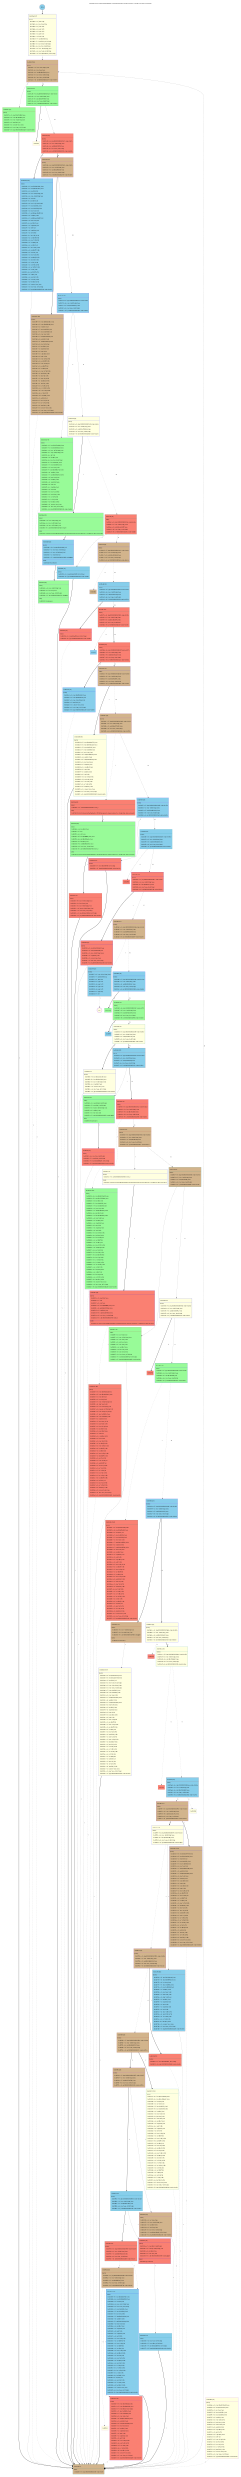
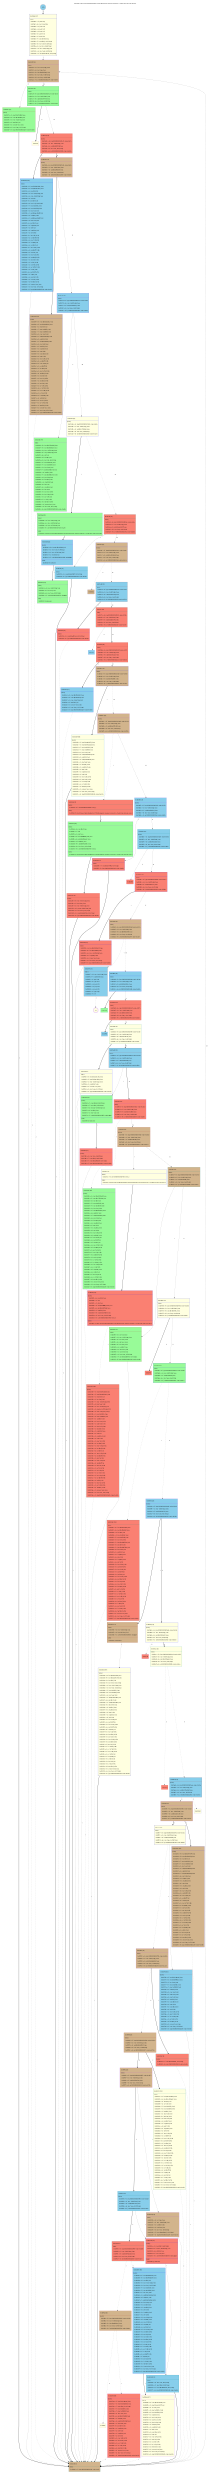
node "0x401dd2 [25]": fillcolor palegreen -> salmon
edge "0x402881 [150]" -> "0x402a18 [5]": now "0x402881 [150]" -> "0x4026eb [87]"
